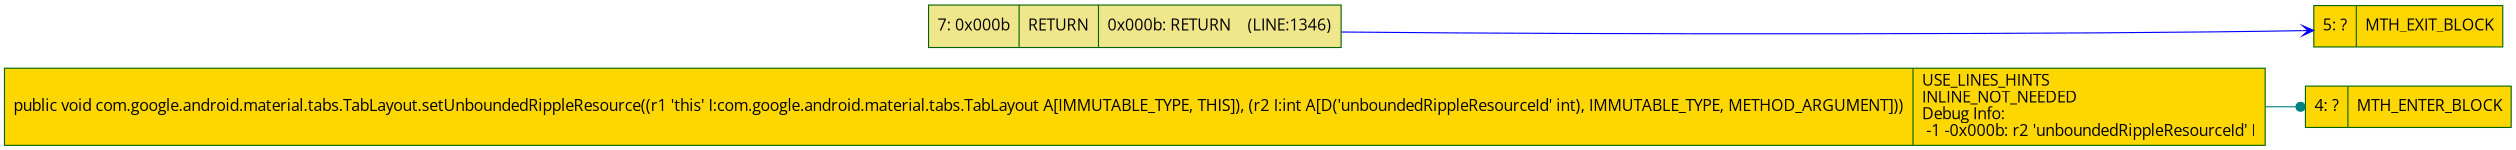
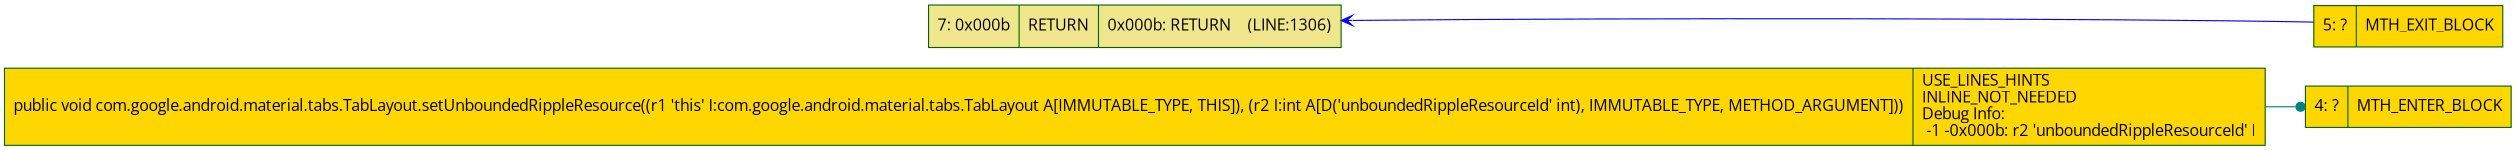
node "7: 0x000b": text "0x000b: RETURN    (LINE:1346)" -> "0x000b: RETURN    (LINE:1306)"
edge "7: 0x000b" -> "5: ?": reversed
